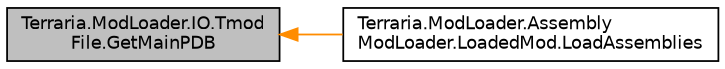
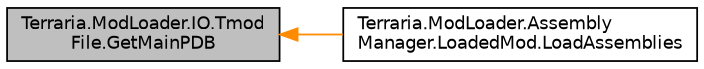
node "Terraria.ModLoader.Assembly ModLoader.LoadedMod.LoadAssemblies": label "Terraria.ModLoader.Assembly ModLoader.LoadedMod.LoadAssemblies" -> "Terraria.ModLoader.Assembly Manager.LoadedMod.LoadAssemblies"
